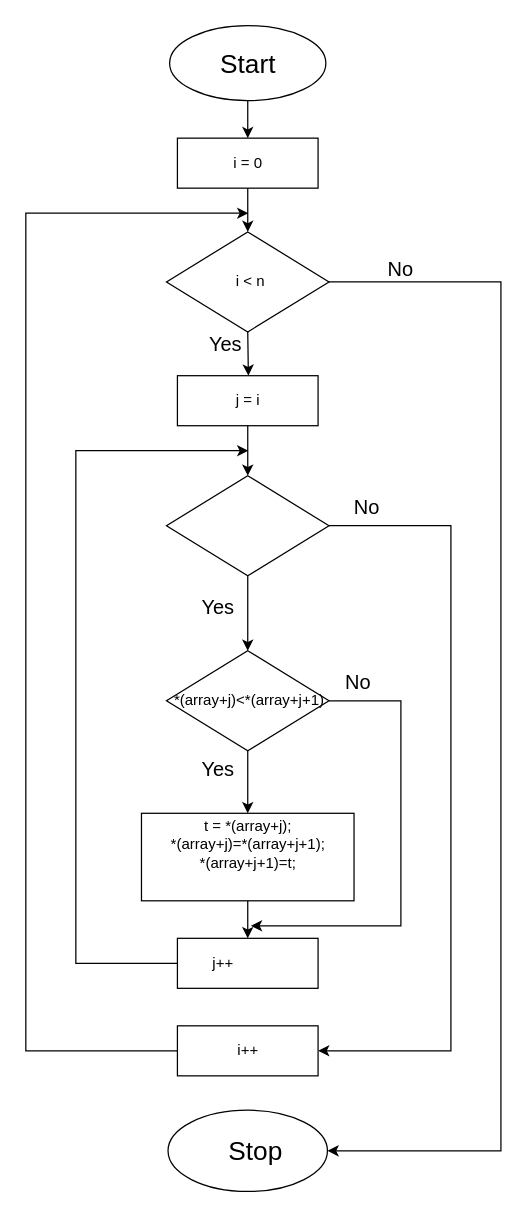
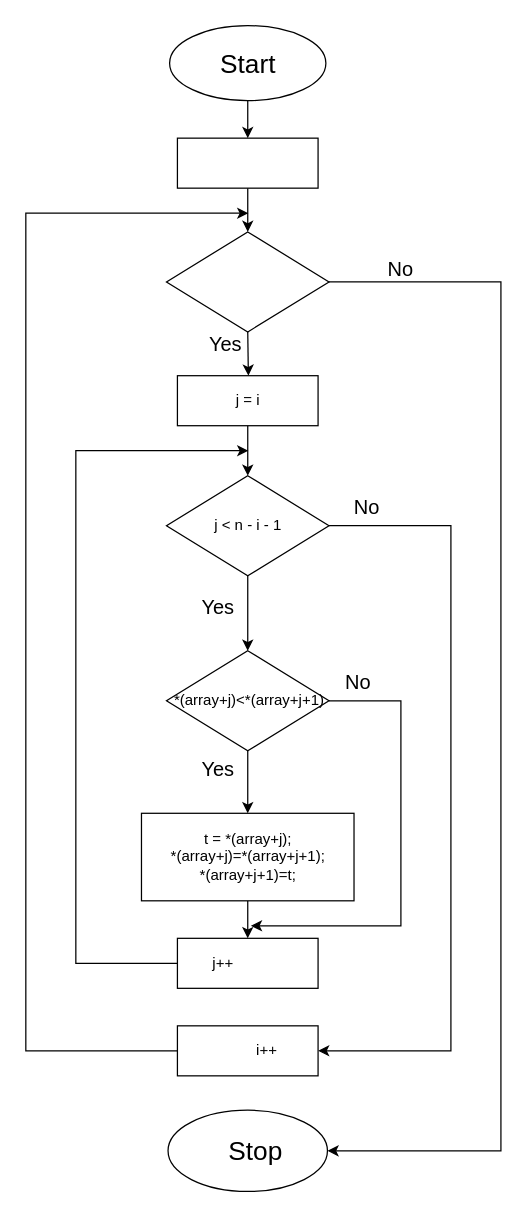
node "i = 0": removed
node "i < n": removed
node "j < n - i - 1": added
node "t = *(array+j); *(array+j)=*(array+j+1); *(array+j+1)=t;": moved (248, 844) -> (248, 857)
node "i++": moved (248, 1051) -> (266, 1051)
